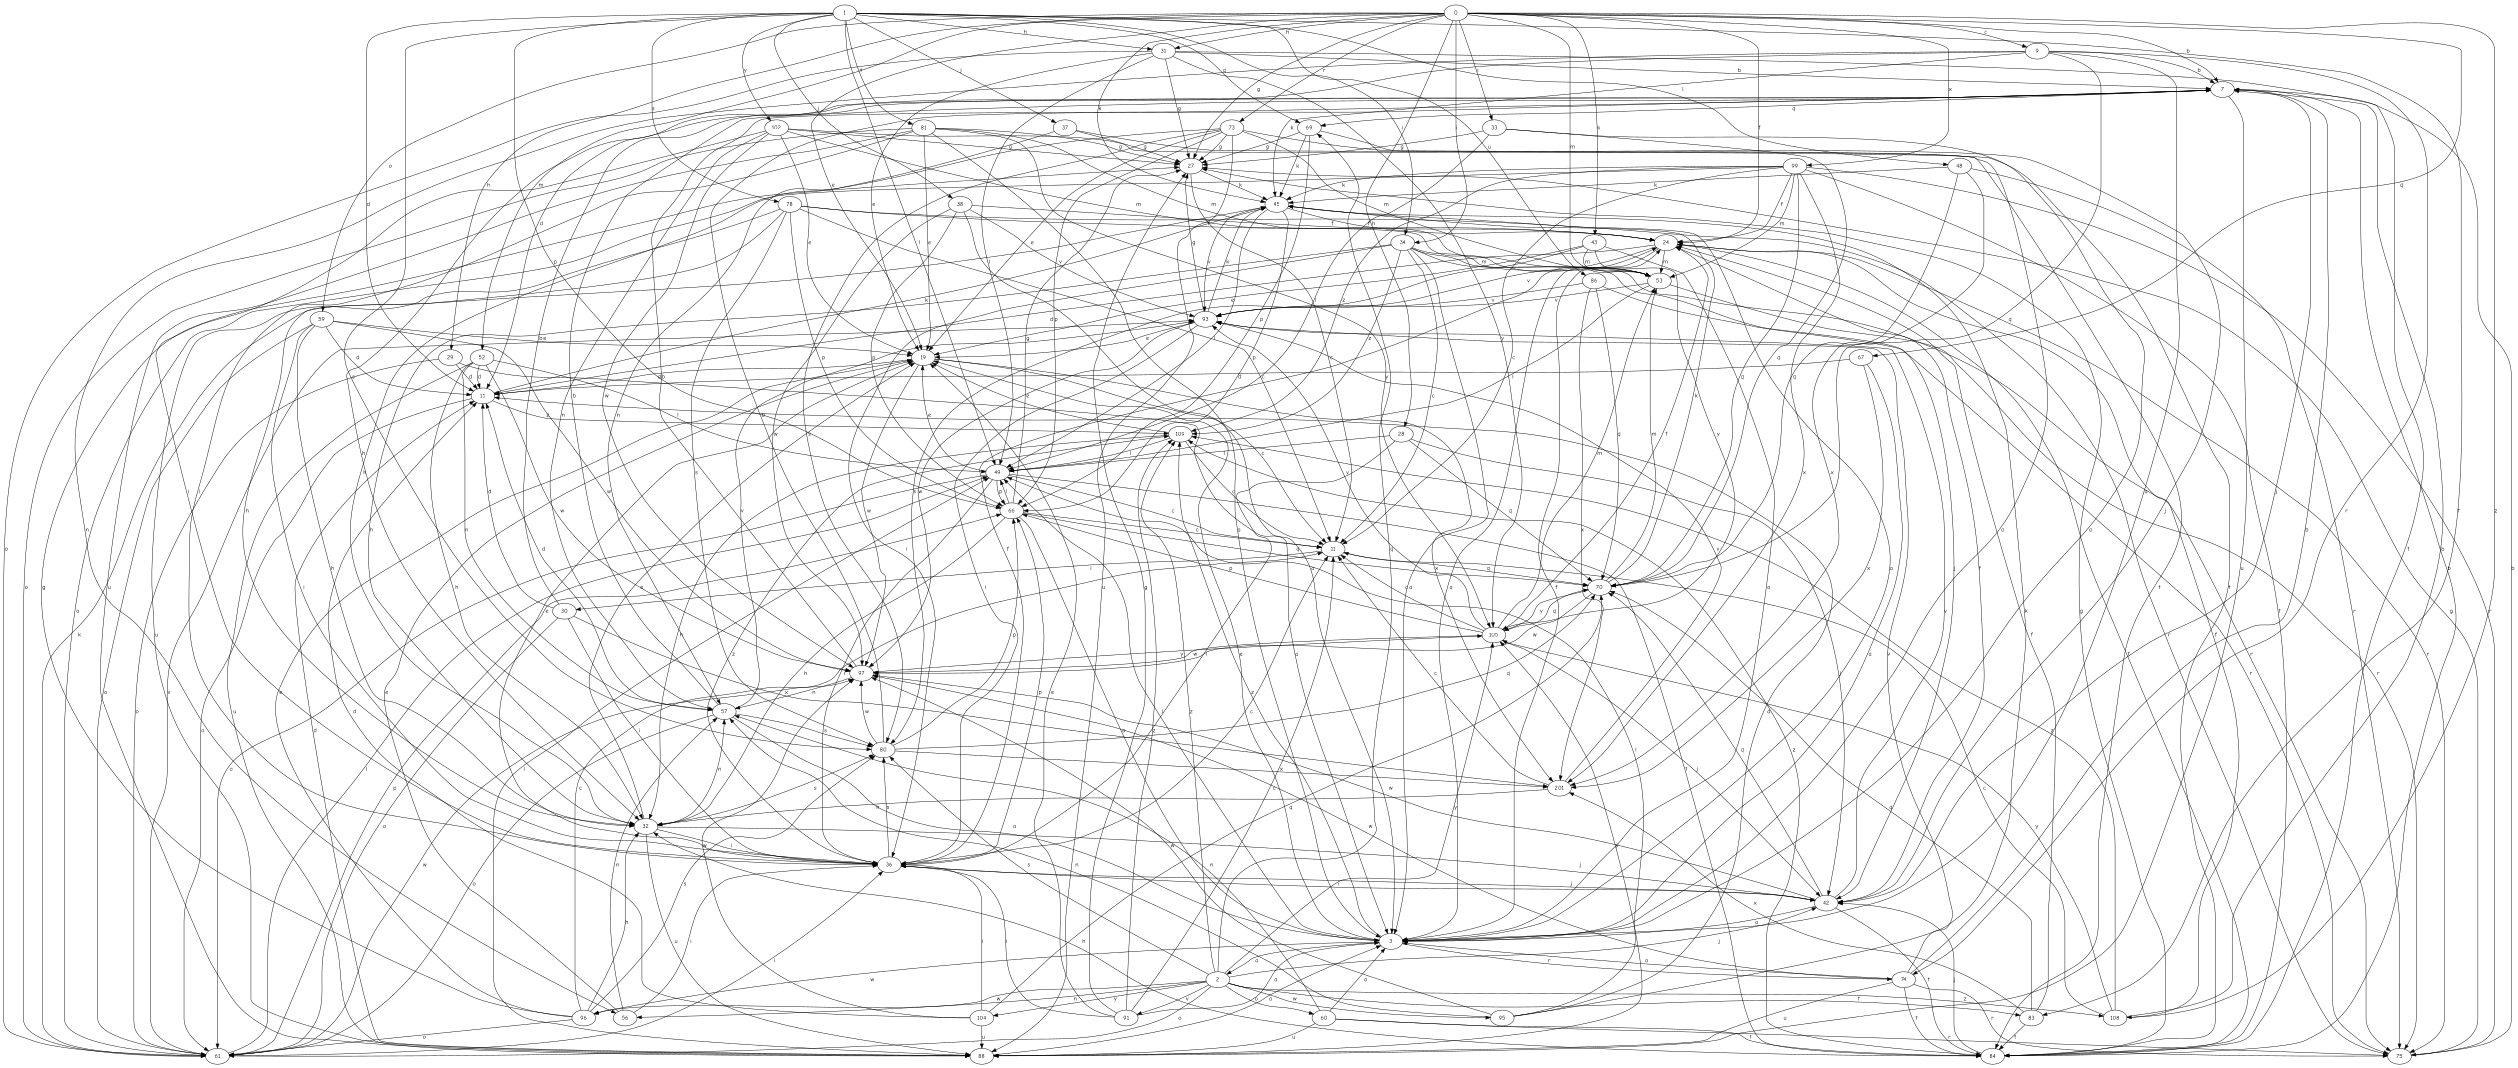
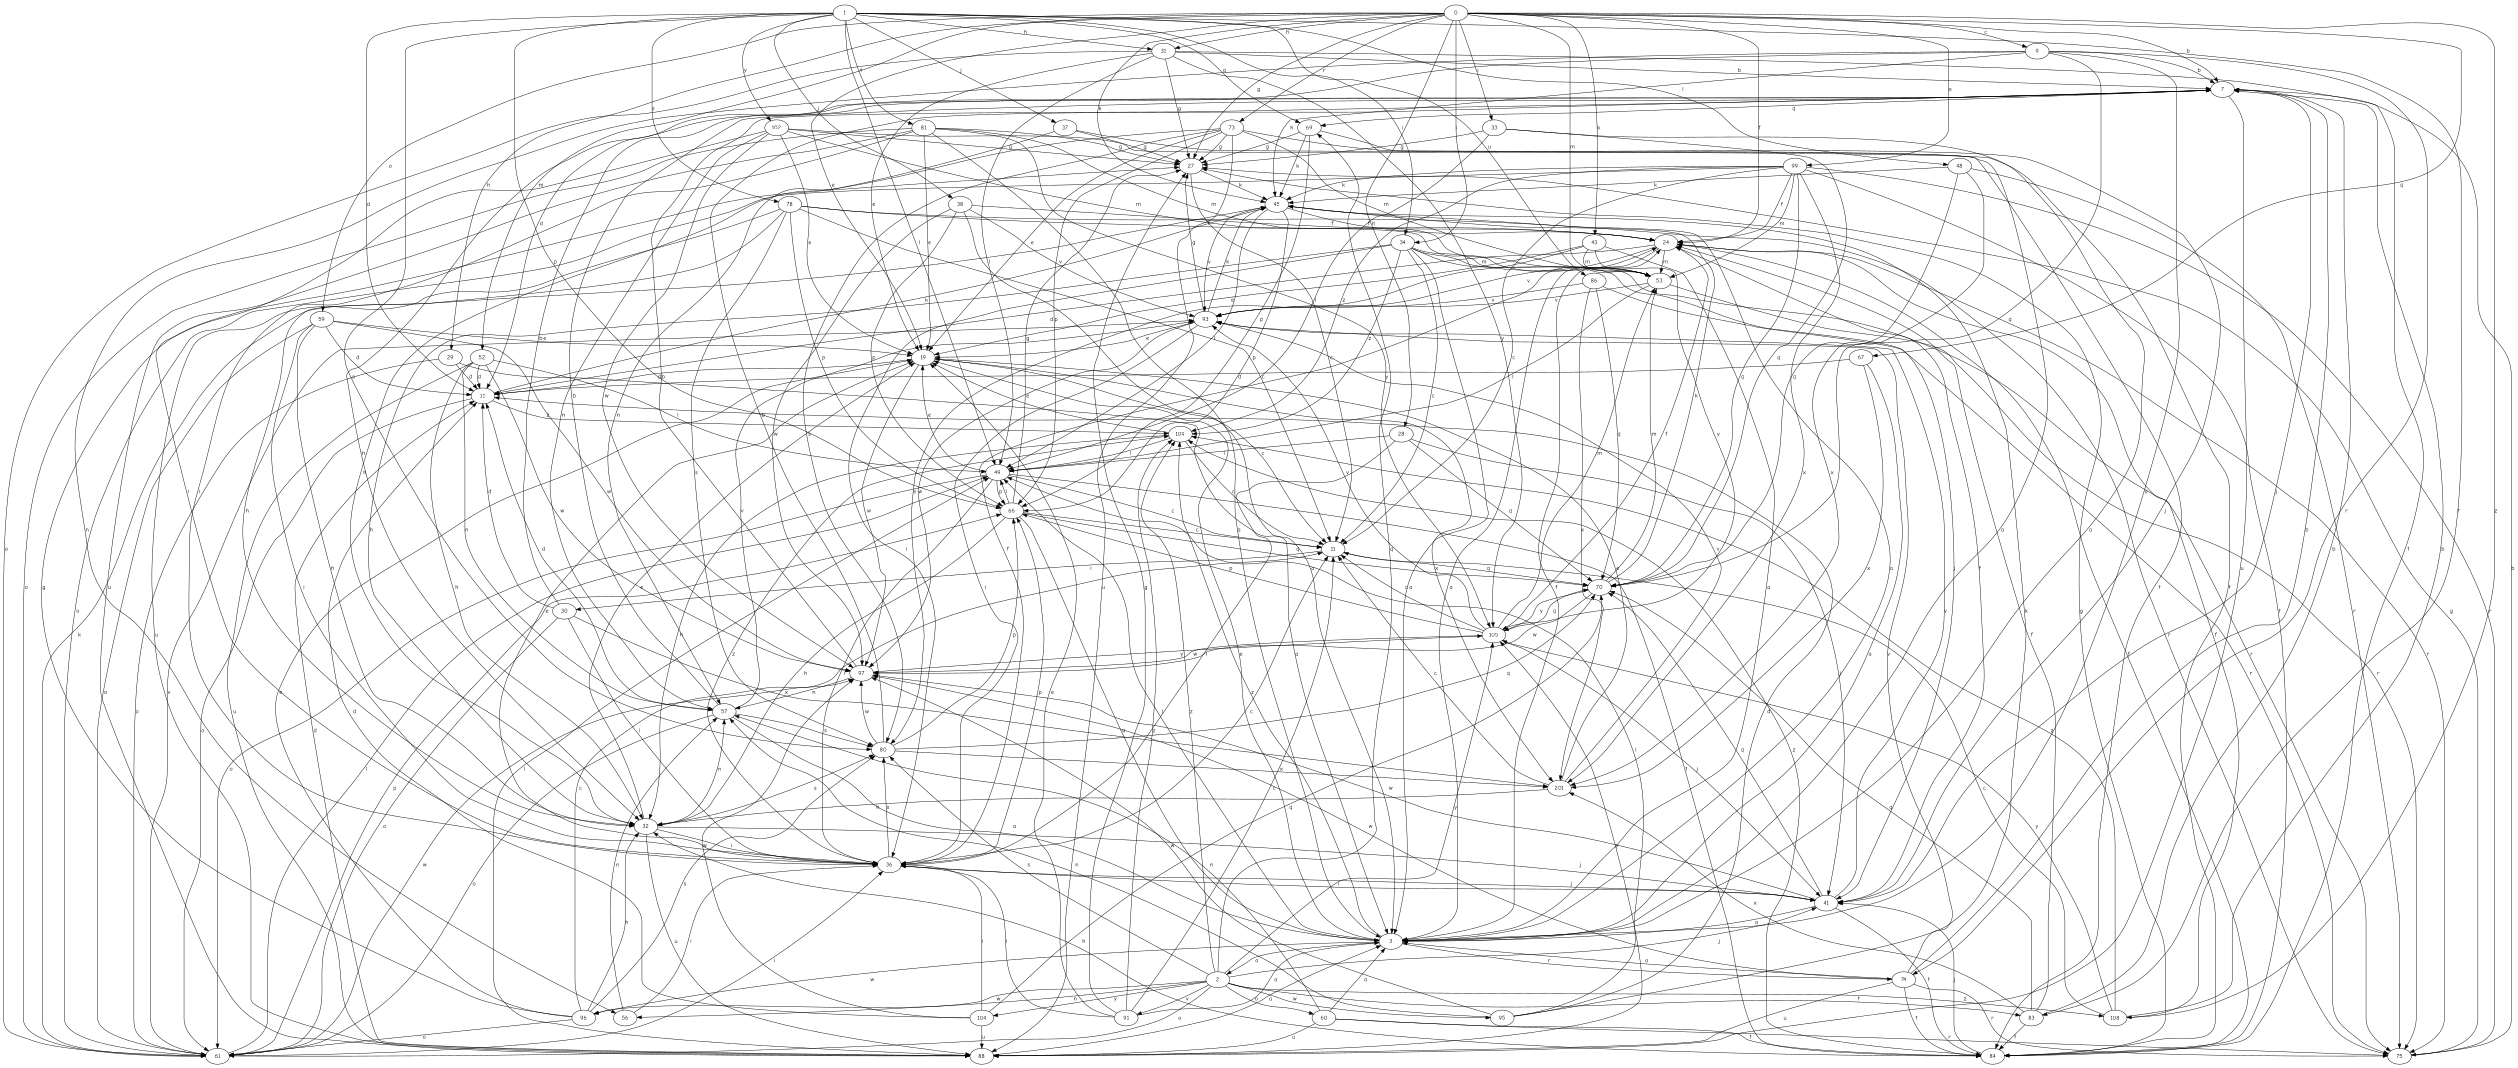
edge "9" -> "45": label "k" -> "h"
edge "56" -> "19": now "201" -> "19"
edge "84" -> "7": now "83" -> "7"
node "42": label "42" -> "41"
